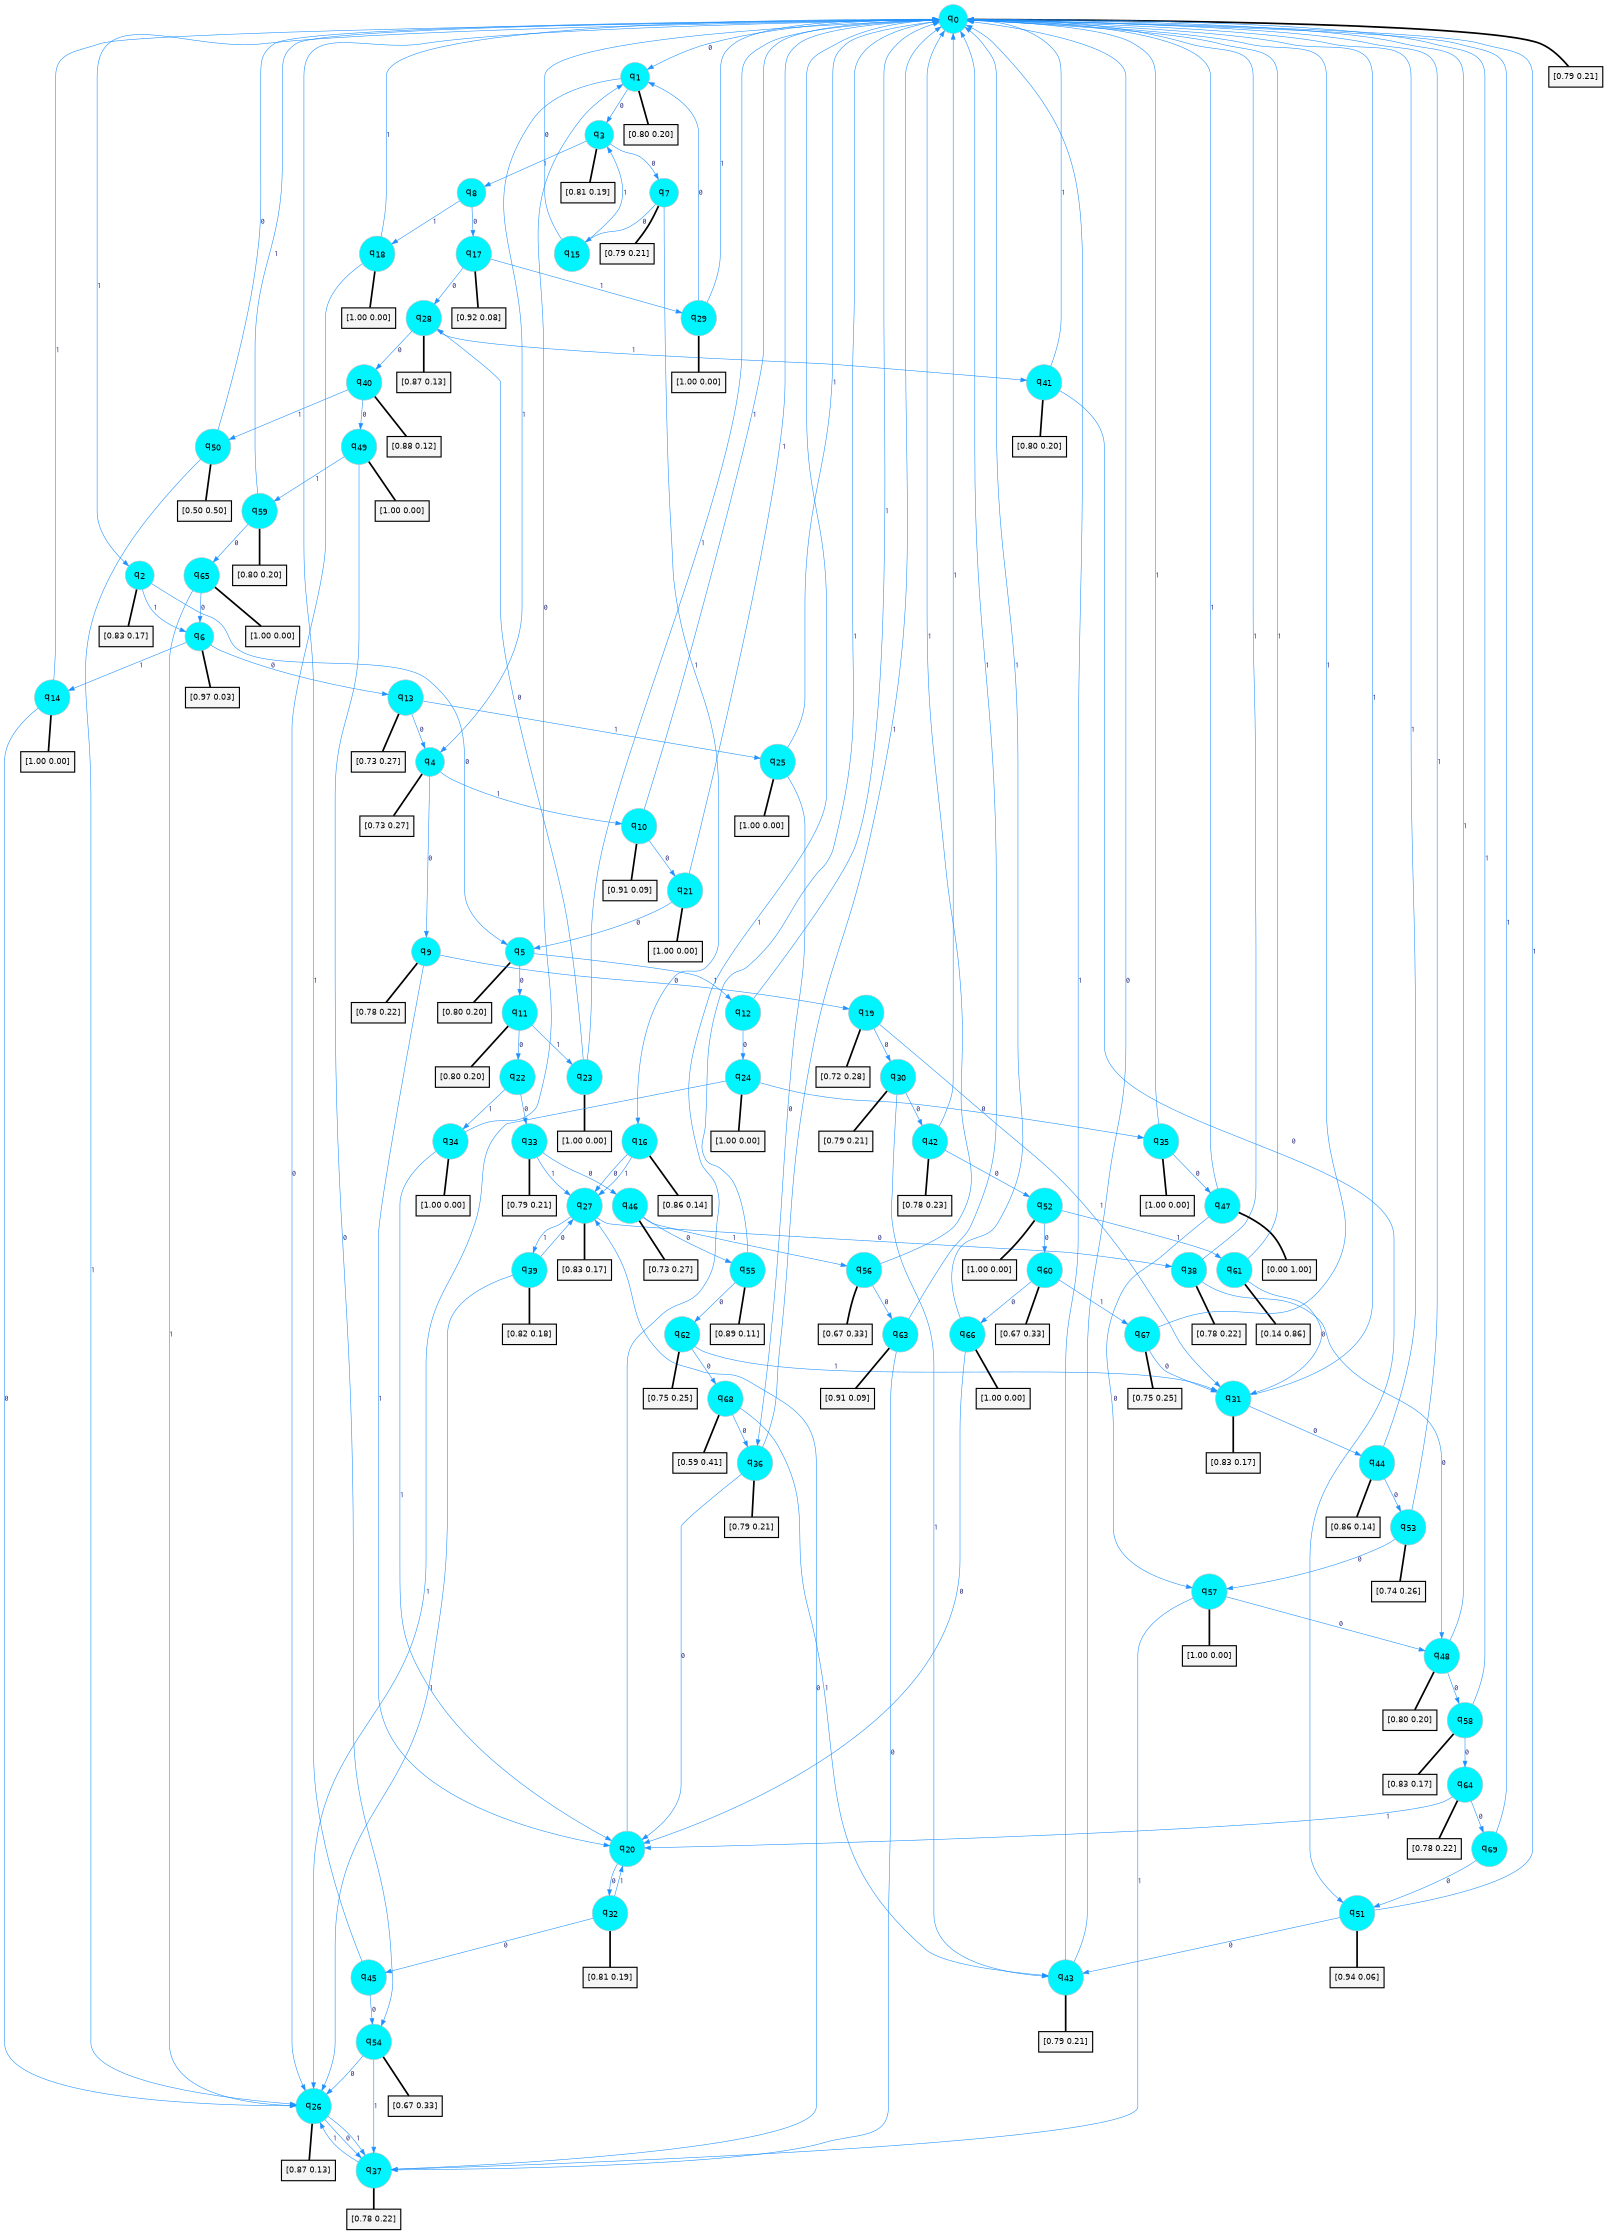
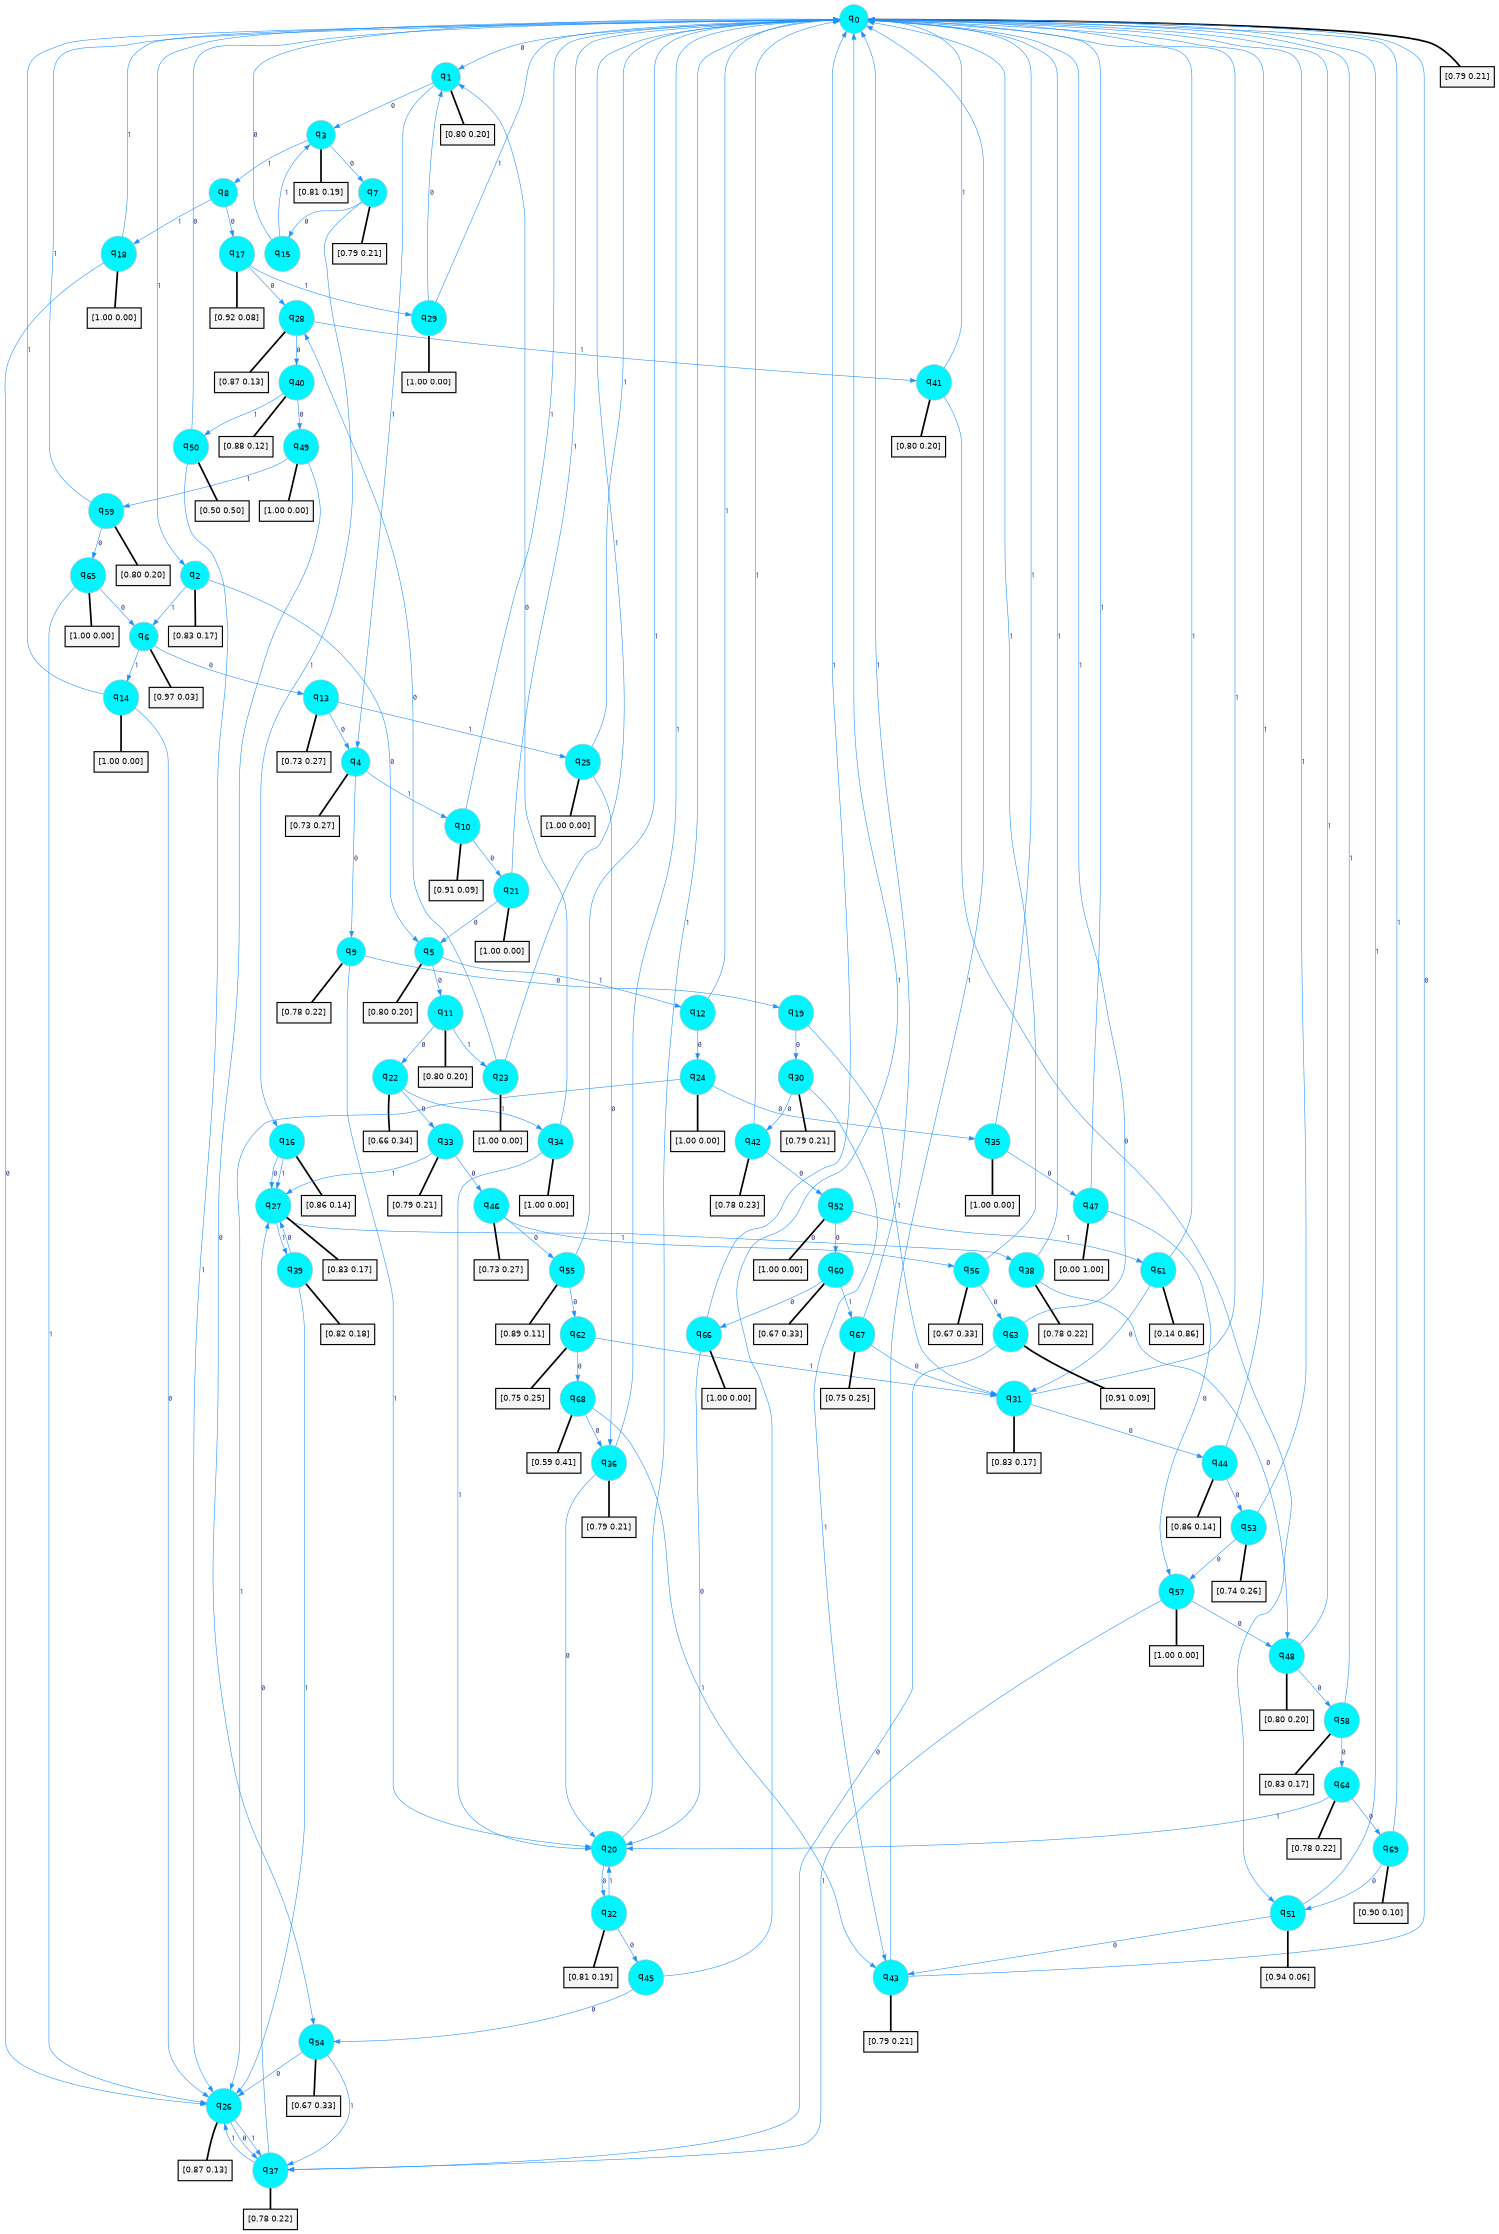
node "[0.72 0.28]": removed
node "[0.66 0.34]": added
node "[0.90 0.10]": added
